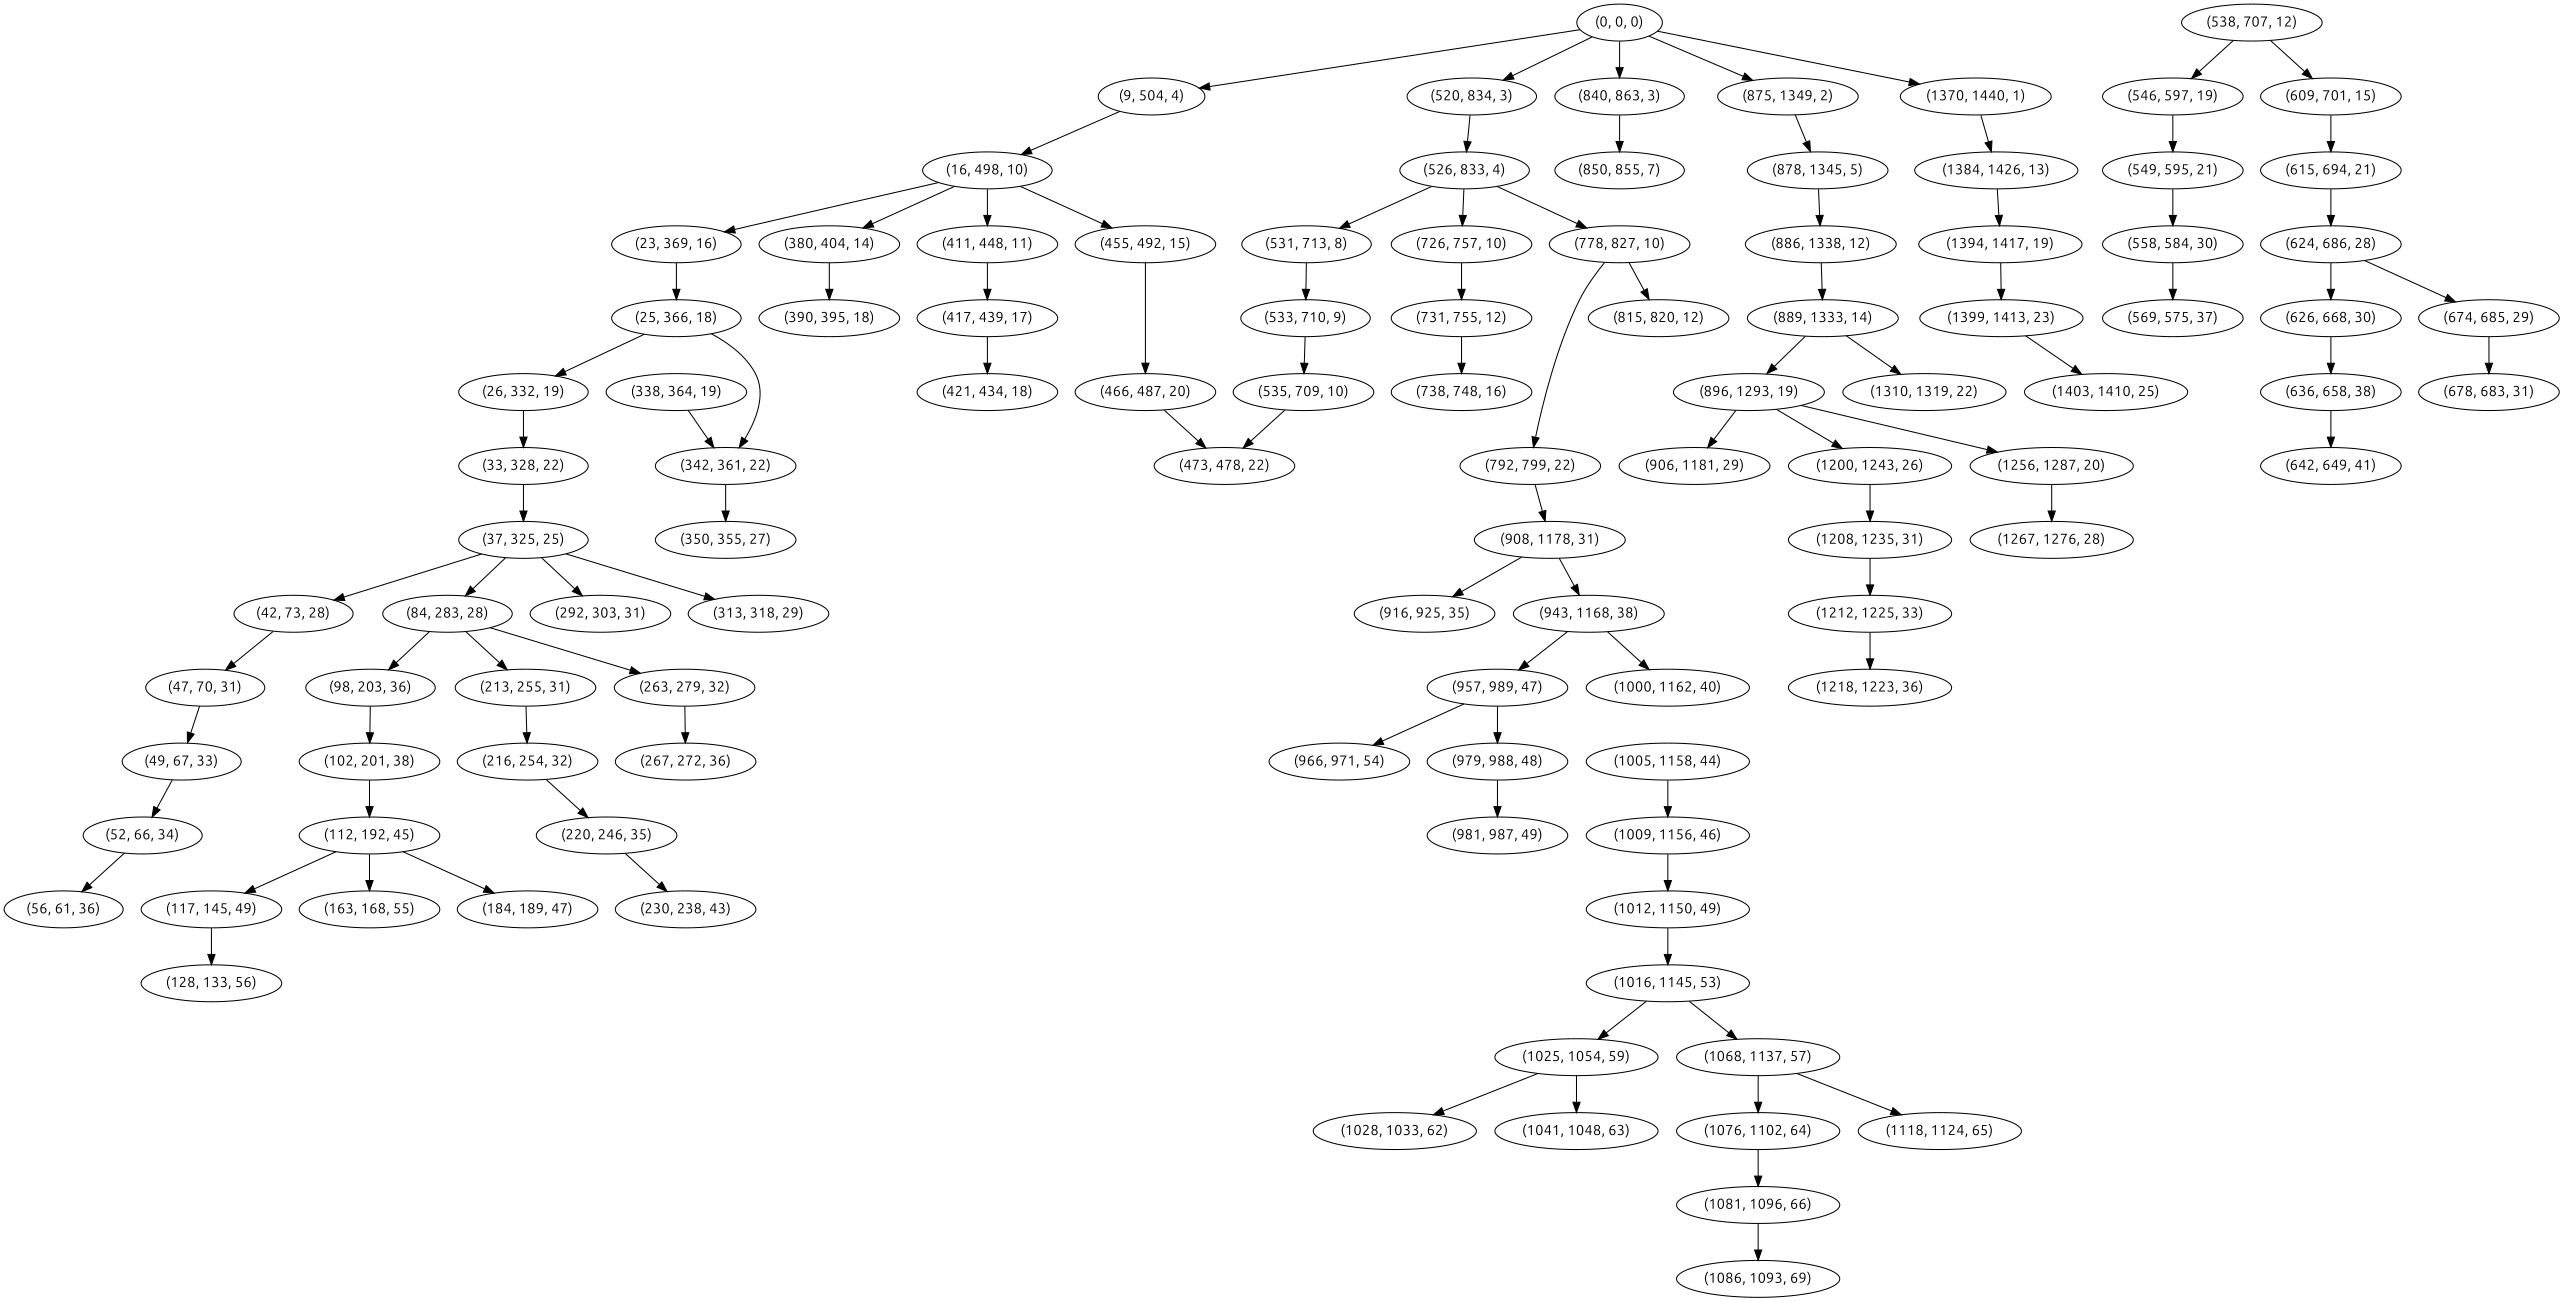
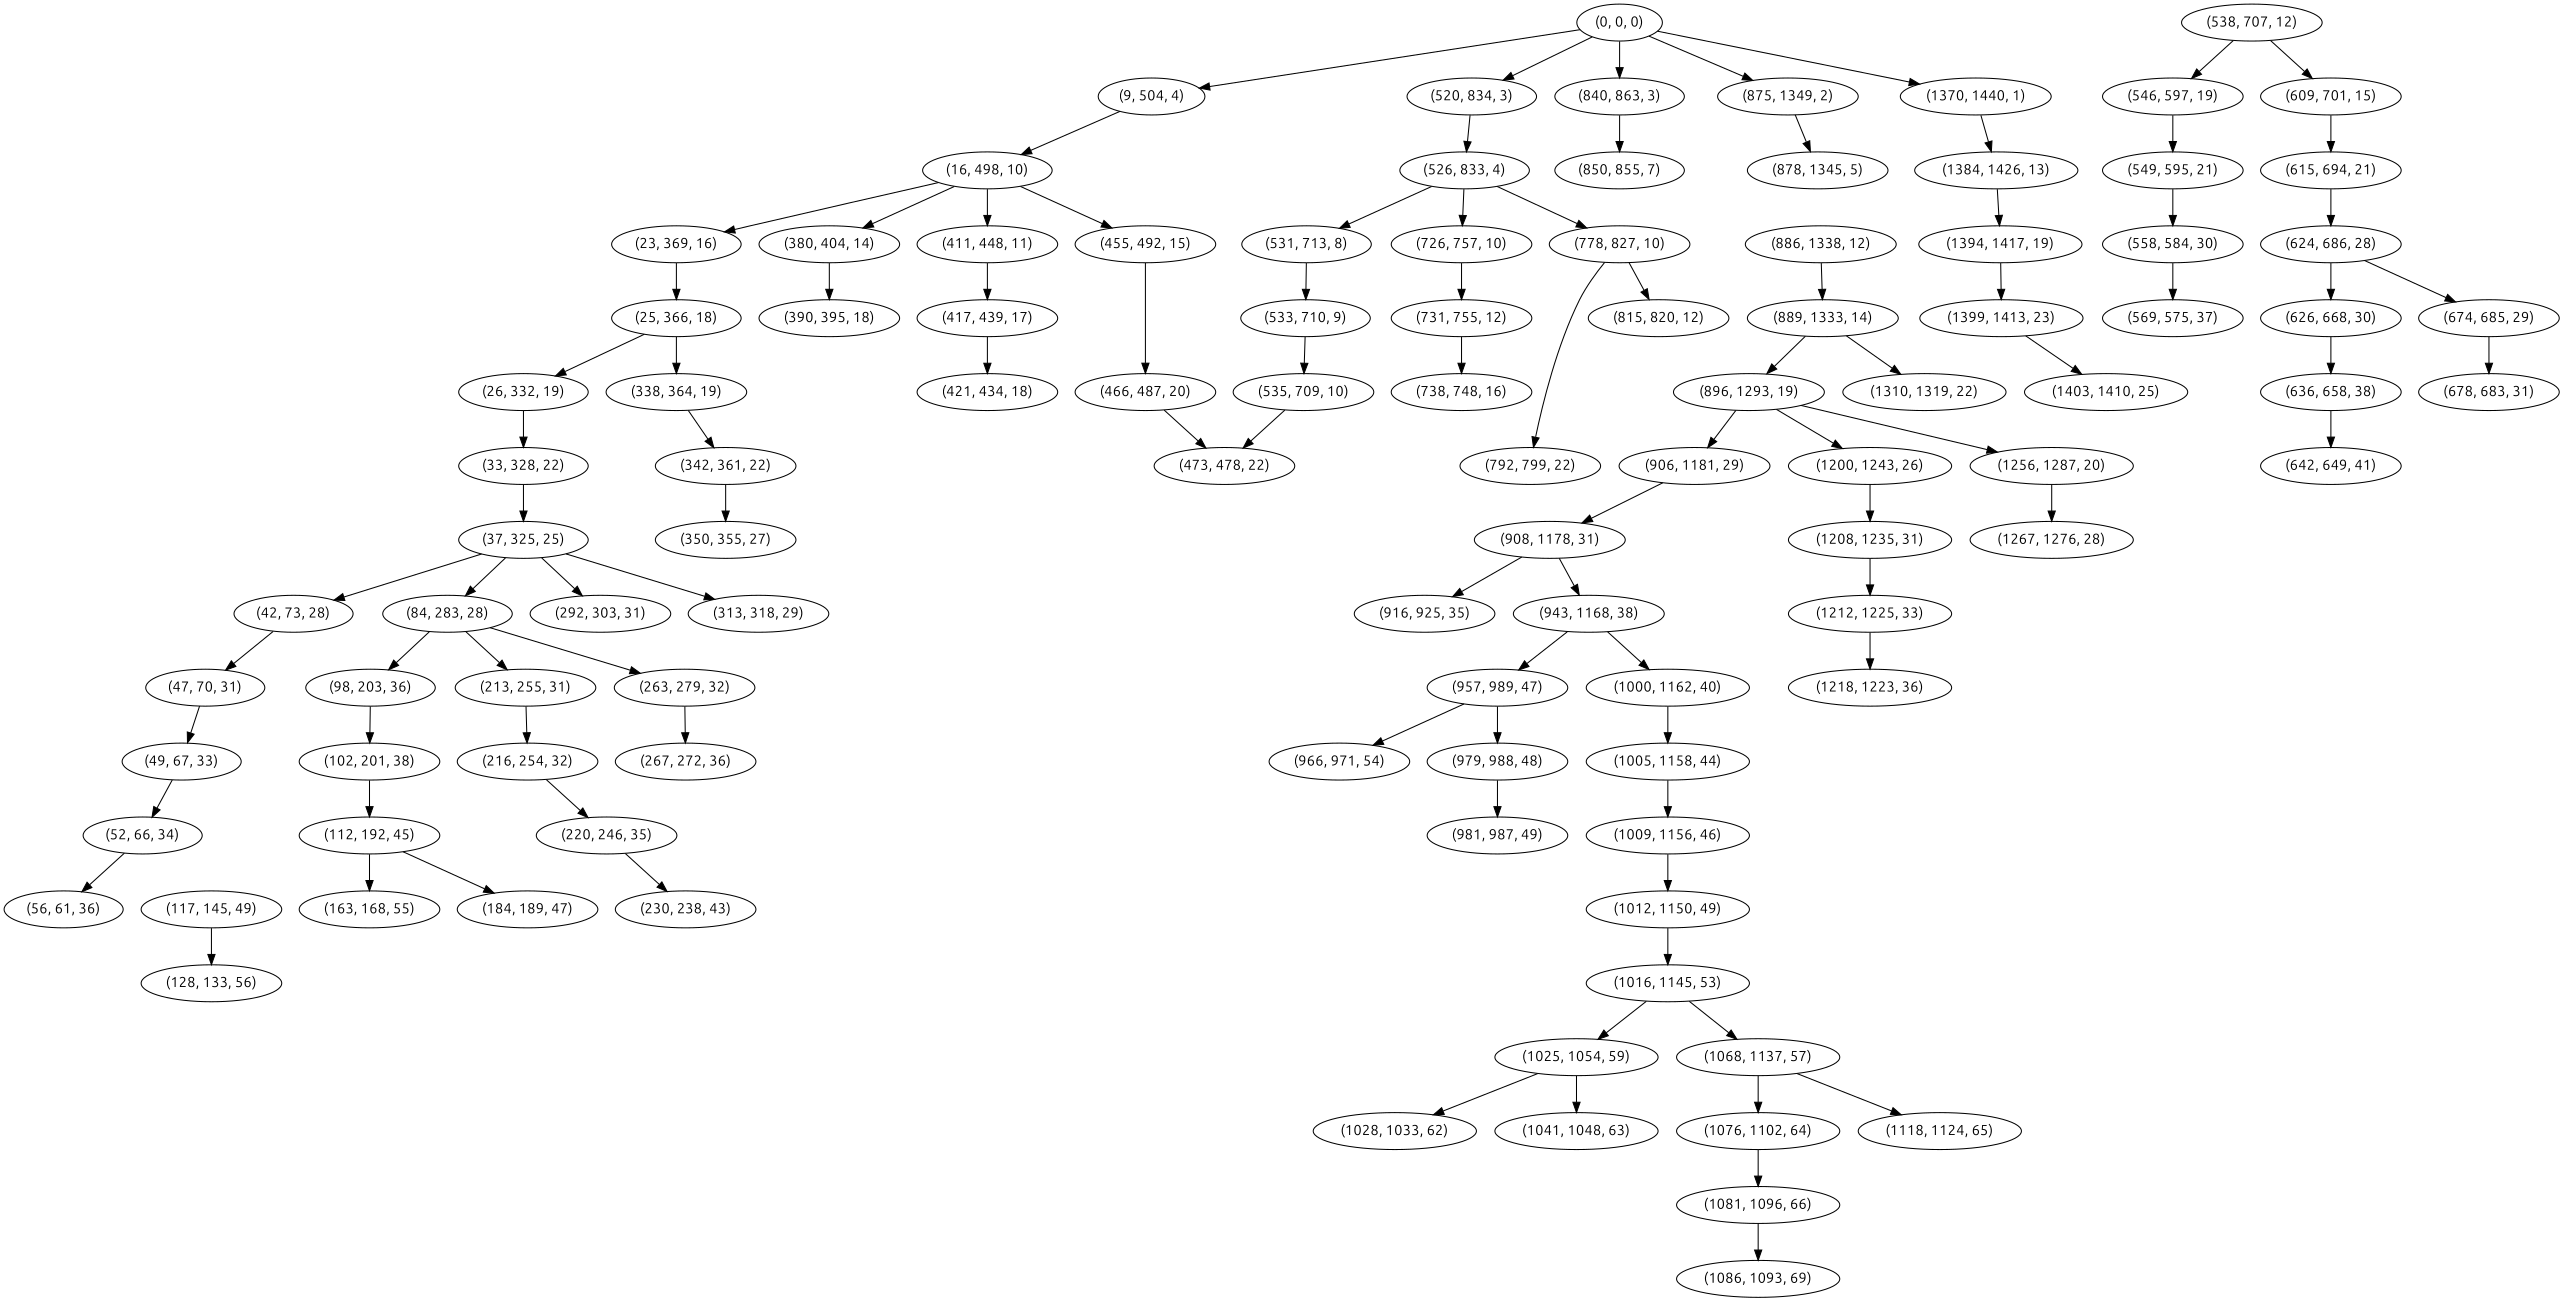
edge "(878, 1345, 5)" -> "(886, 1338, 12)": removed
edge "(25, 366, 18)" -> "(342, 361, 22)": now "(25, 366, 18)" -> "(338, 364, 19)"
edge "(792, 799, 22)" -> "(908, 1178, 31)": now "(906, 1181, 29)" -> "(908, 1178, 31)"
edge "(1000, 1162, 40)" -> "(1005, 1158, 44)": added
edge "(112, 192, 45)" -> "(117, 145, 49)": removed
